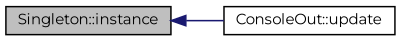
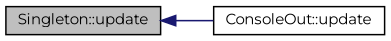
node "Singleton::instance": label "Singleton::instance" -> "Singleton::update"
